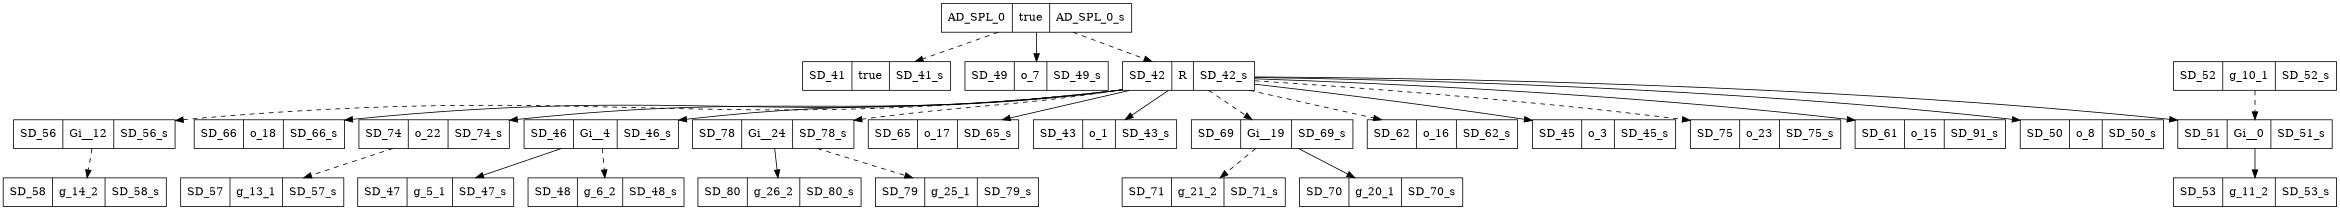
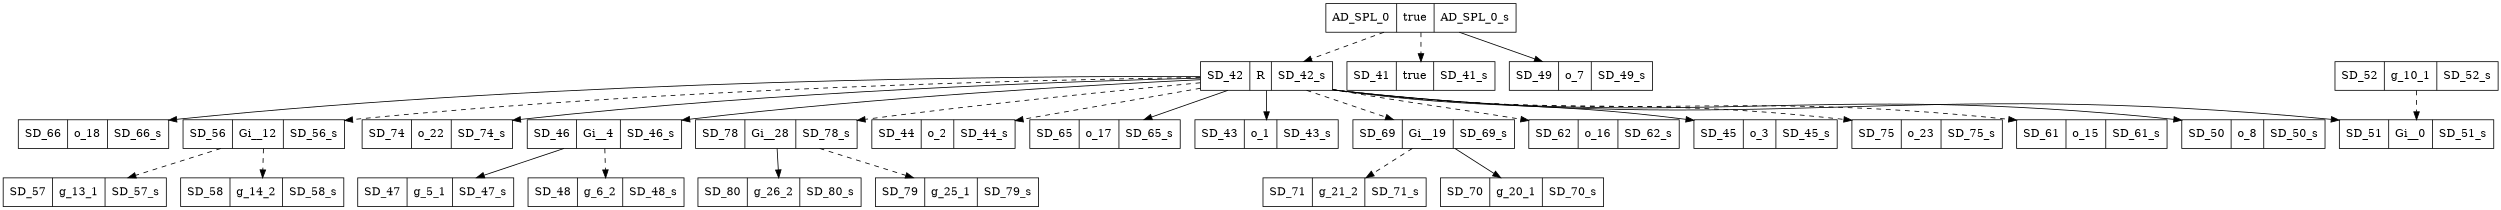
edge "SD_42" -> "SD_61": style solid -> dashed
node "SD_78": text "Gi__24" -> "Gi__28"
node "SD_44": added
node "SD_61": text "SD_91_s" -> "SD_61_s"
edge "SD_74" -> "SD_57": now "SD_56" -> "SD_57"
node "SD_53": removed
